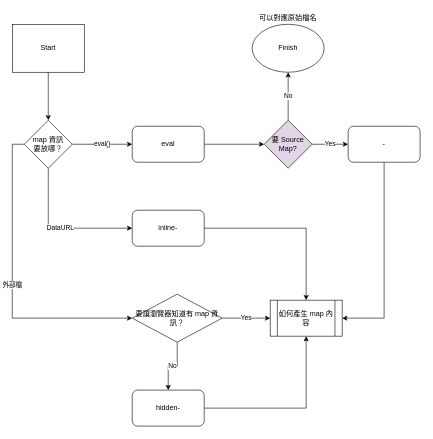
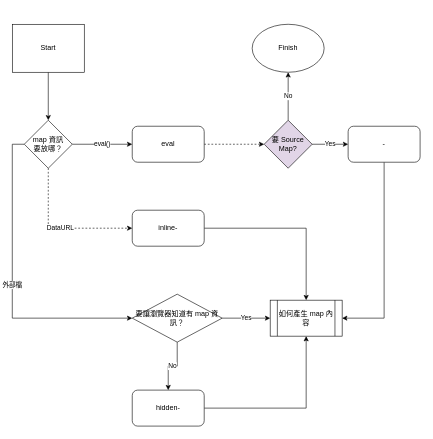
node "可以對應原始檔名": removed
edge "eval" -> "要 Source Map?": style solid -> dashed
edge "map 資訊 要放哪？" -> "inline-": style solid -> dashed
